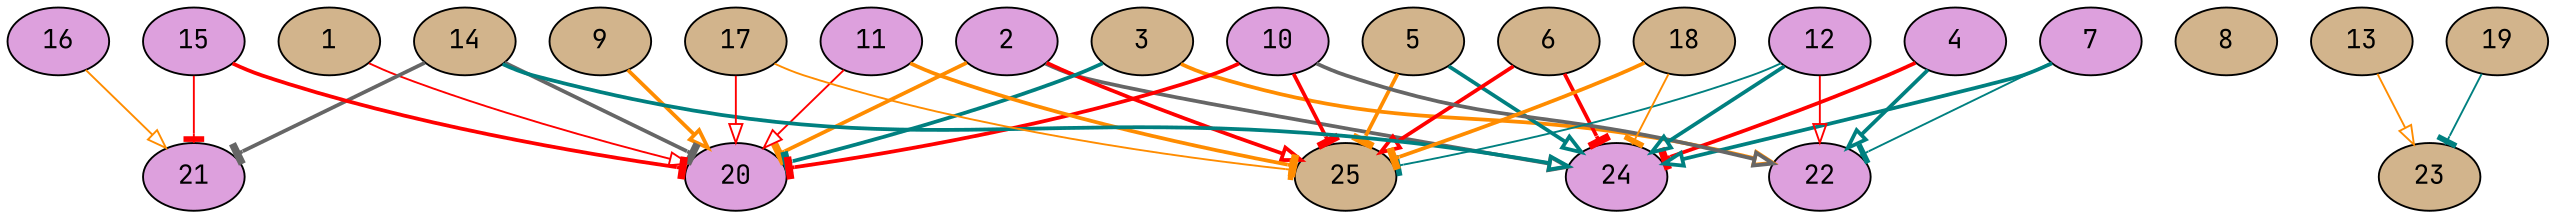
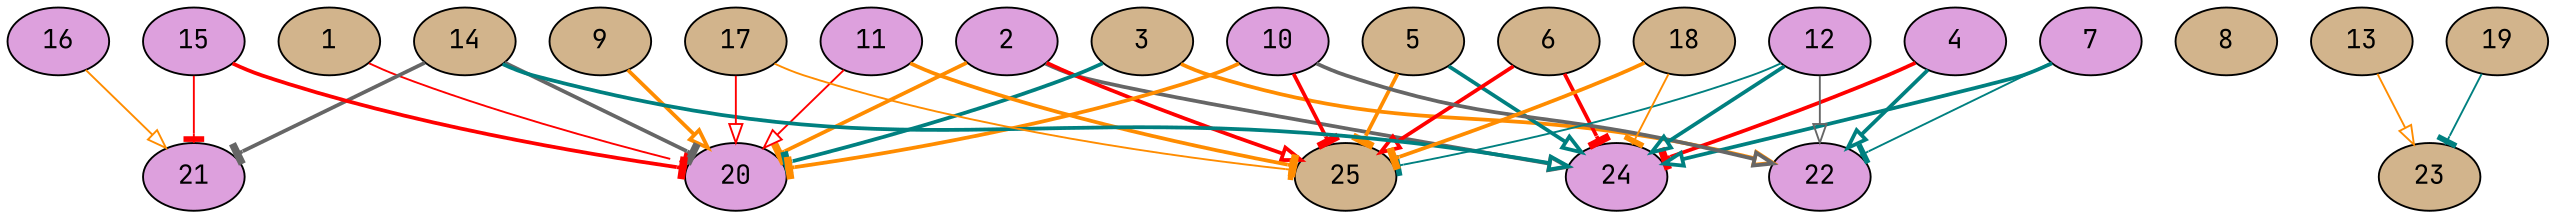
edge "12" -> "22": color red -> gray40
edge "10" -> "20": color red -> darkorange
edge "1" -> "20": arrowhead onormal -> tee
